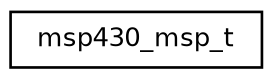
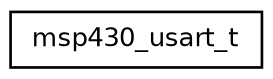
node "msp430_msp_t": label "msp430_msp_t" -> "msp430_usart_t"
